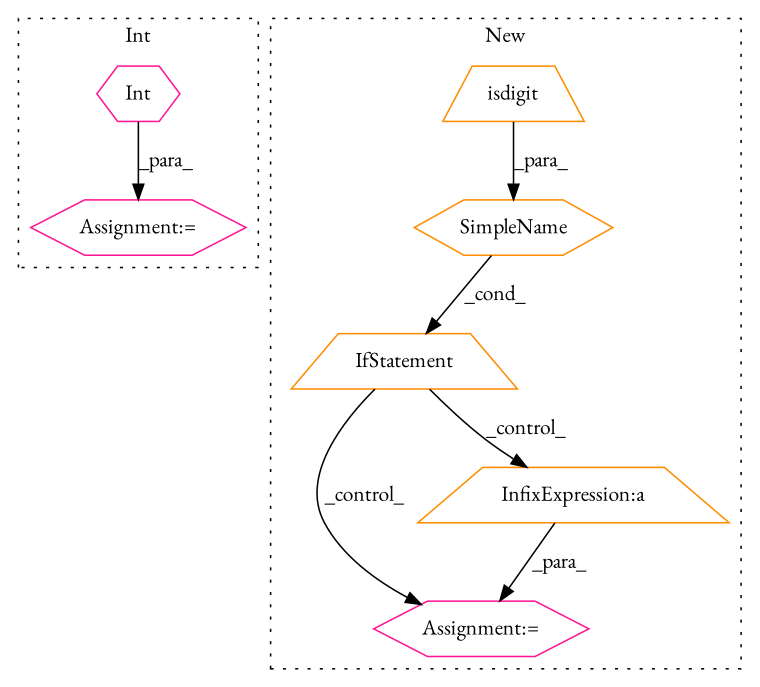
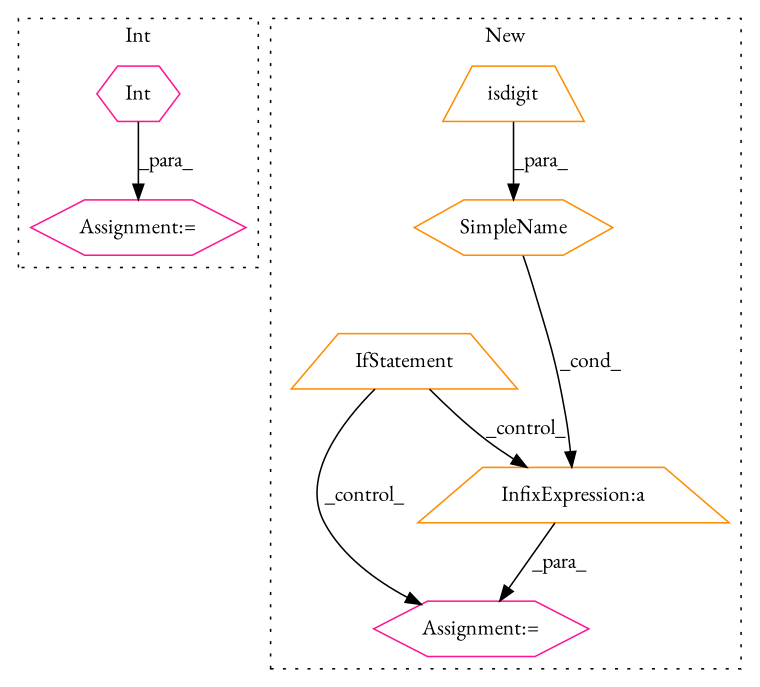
edge "SimpleName" -> "IfStatement": now "SimpleName" -> "InfixExpression:a"
